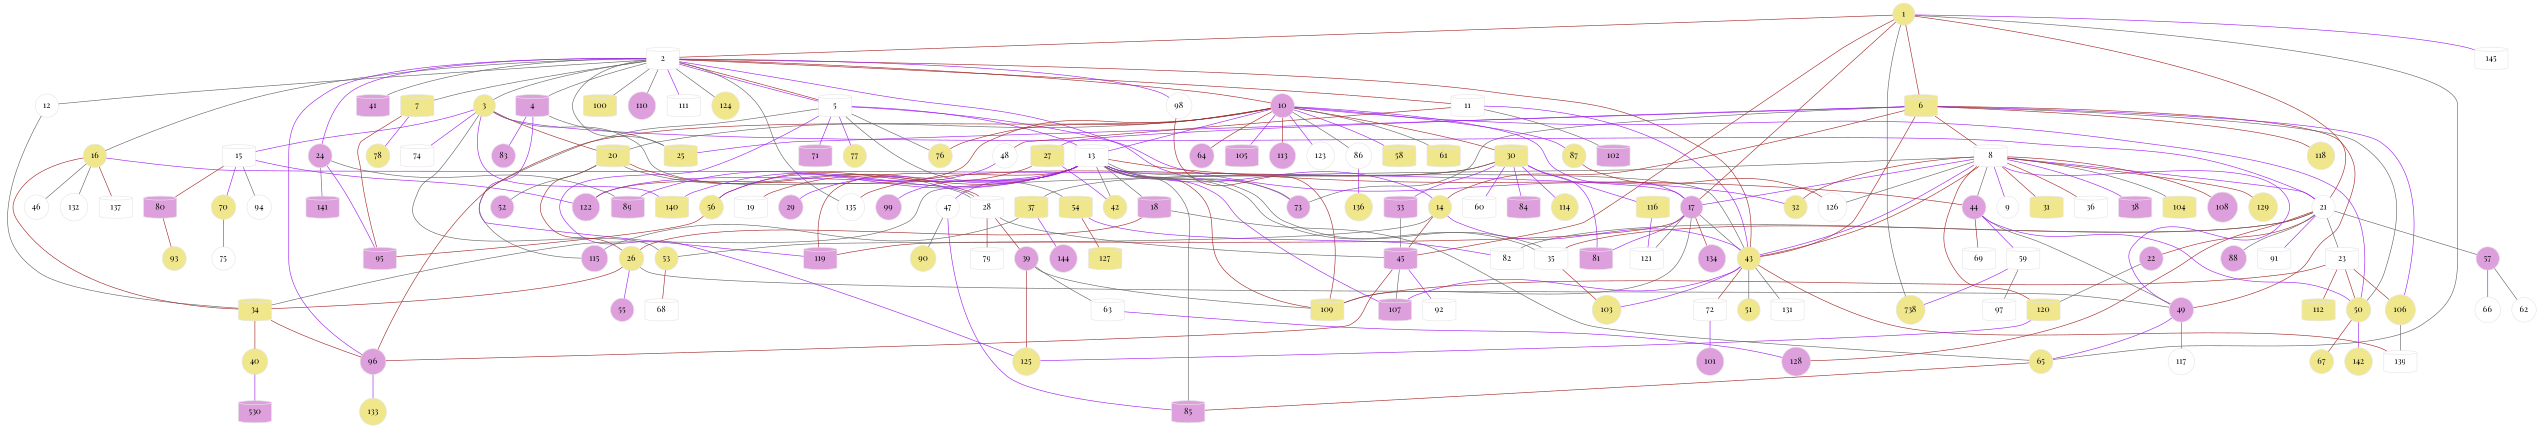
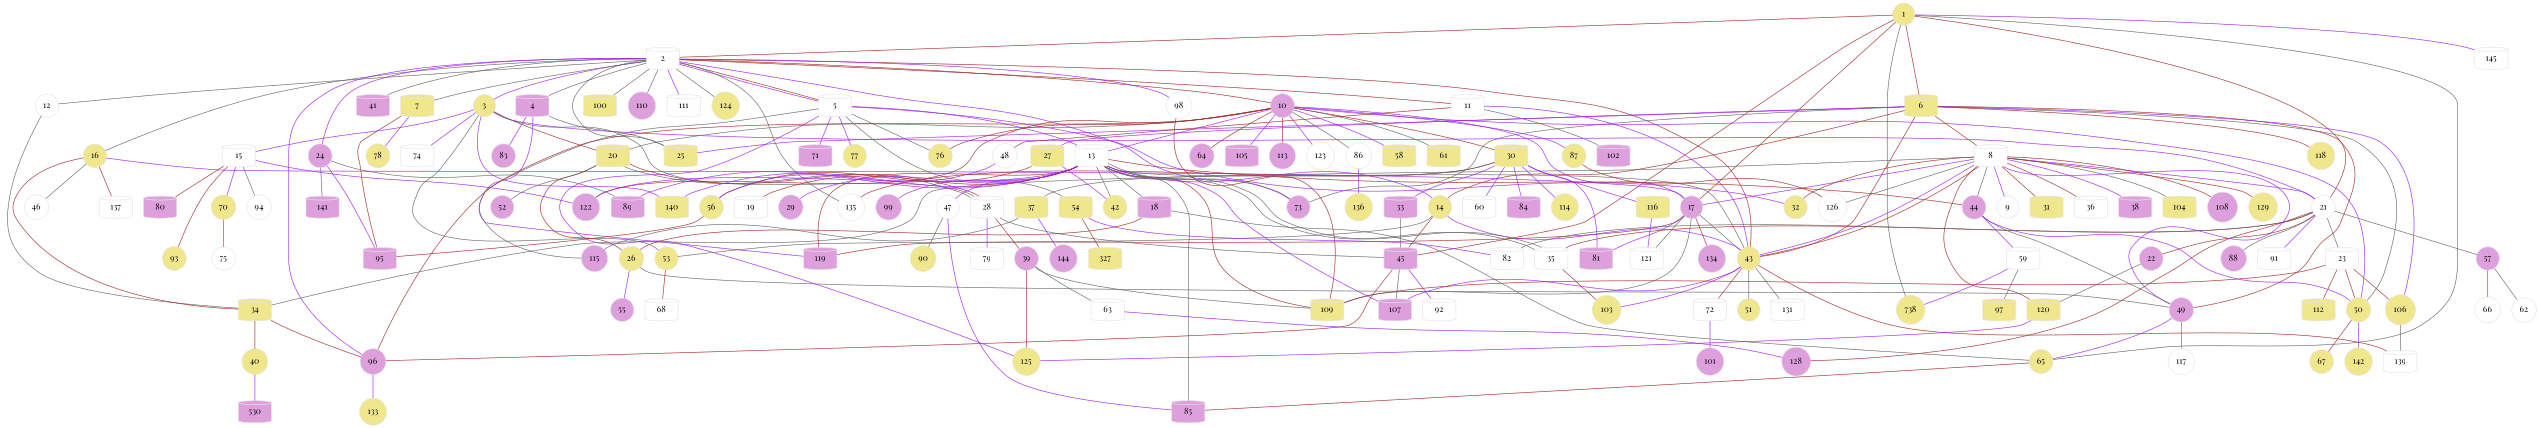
edge "2" -- "3": color gray40 -> purple
node "132": removed
edge "80" -- "93": now "15" -- "93"
edge "28" -- "79": color brown -> purple
node "127": label "127" -> "327"
node "69": removed
edge "26" -- "34": removed
node "97": fillcolor white -> khaki
